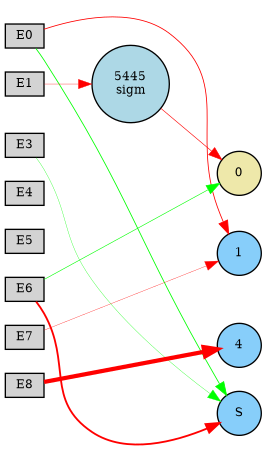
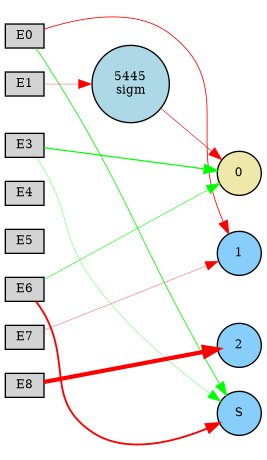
edge "E3" -> "0": added
node "4": label "4" -> "2"
